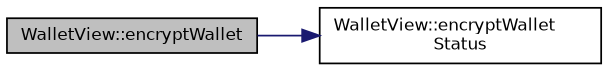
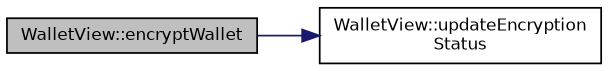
node "WalletView::encryptWallet Status": label "WalletView::encryptWallet Status" -> "WalletView::updateEncryption Status"
